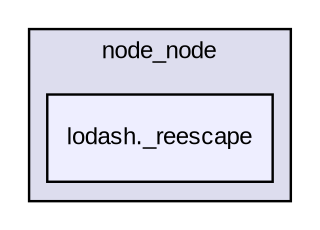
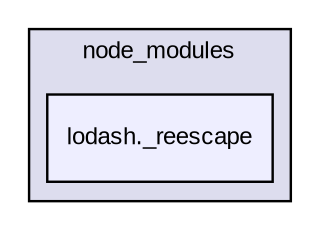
cluster "node_node": label "node_node" -> "node_modules"
